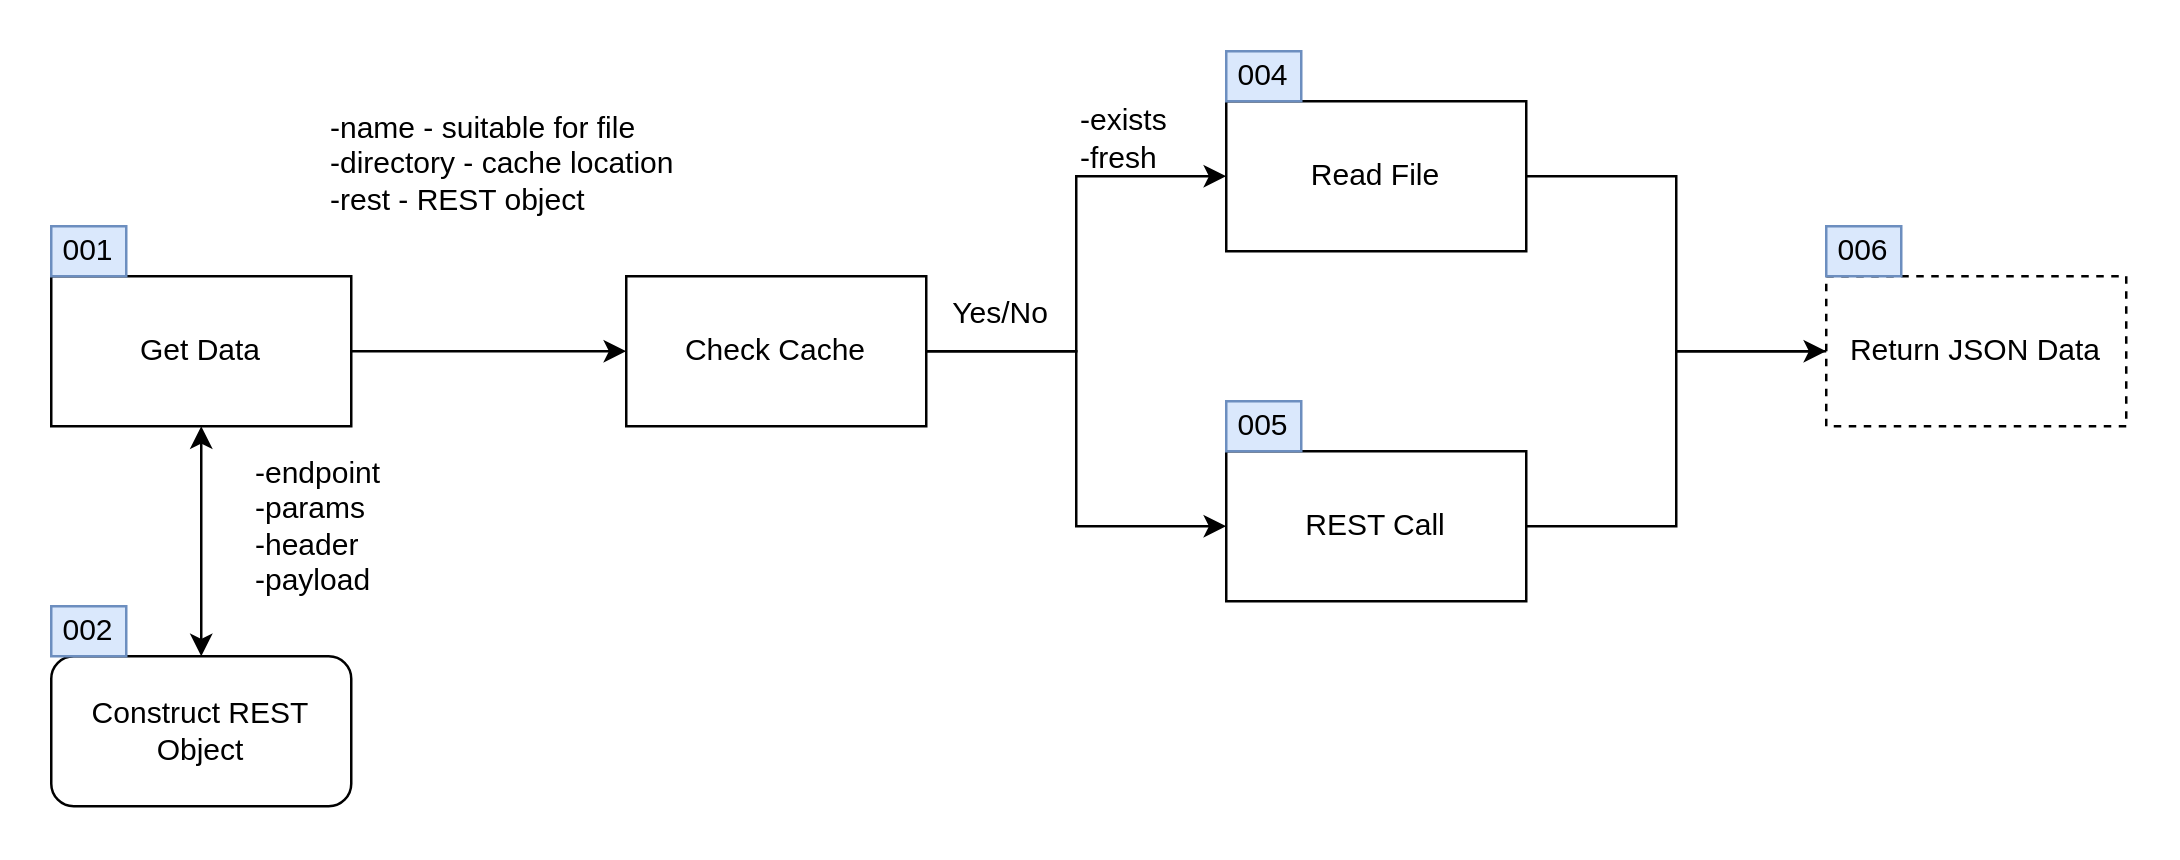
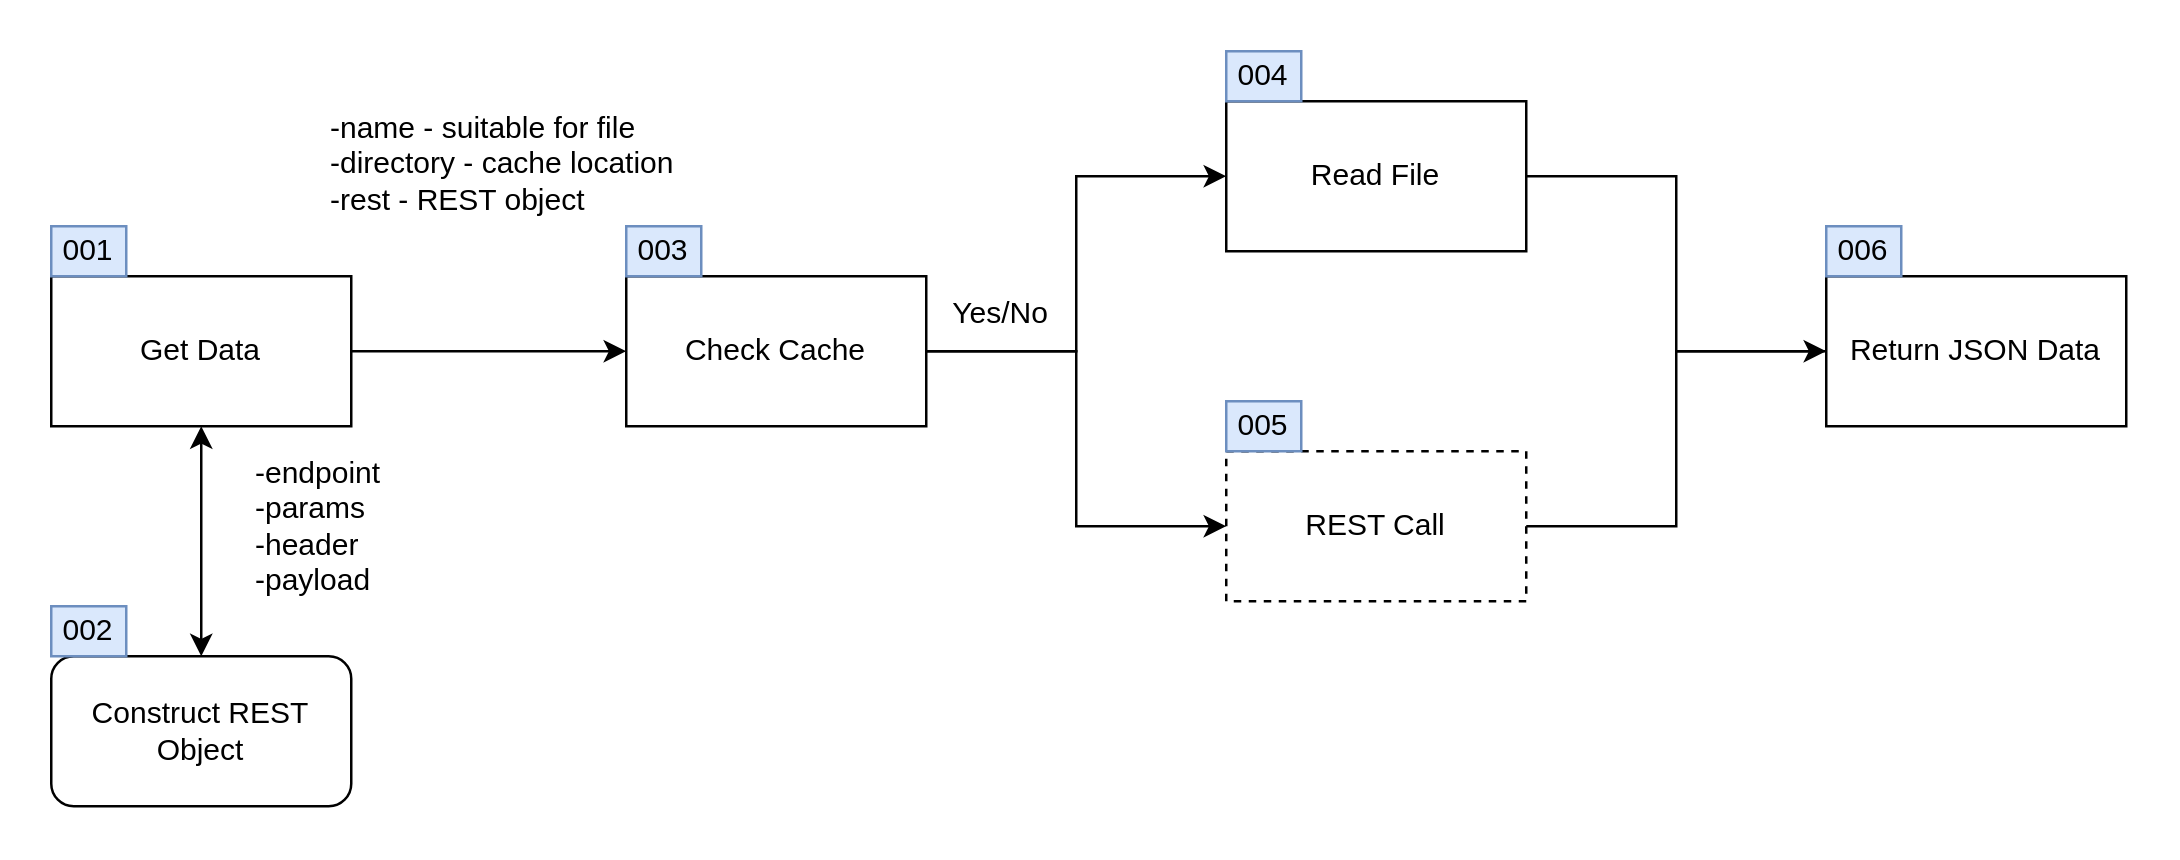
node "-exists -fresh": removed
node "003": added
node "Return JSON Data": style dashed -> solid
node "REST Call": style solid -> dashed
